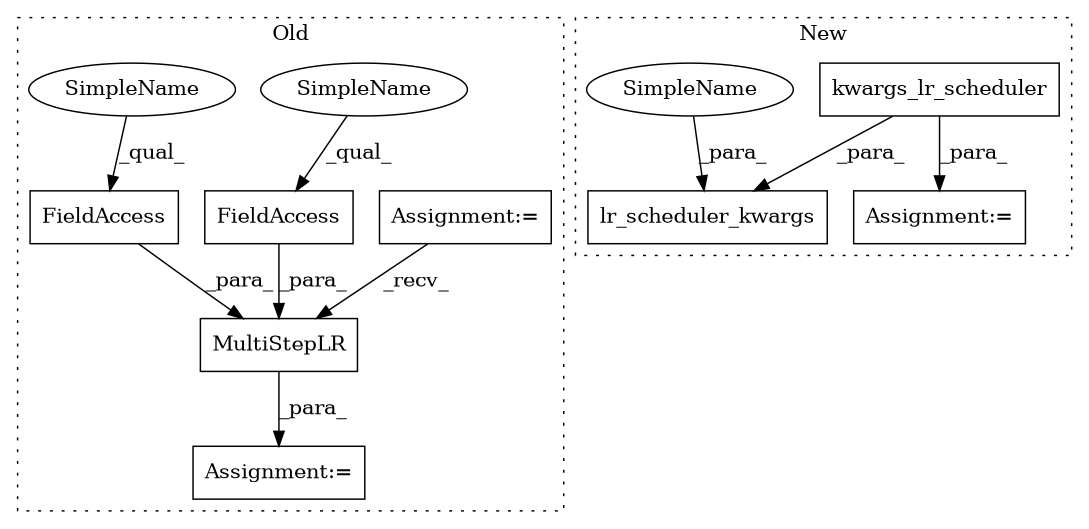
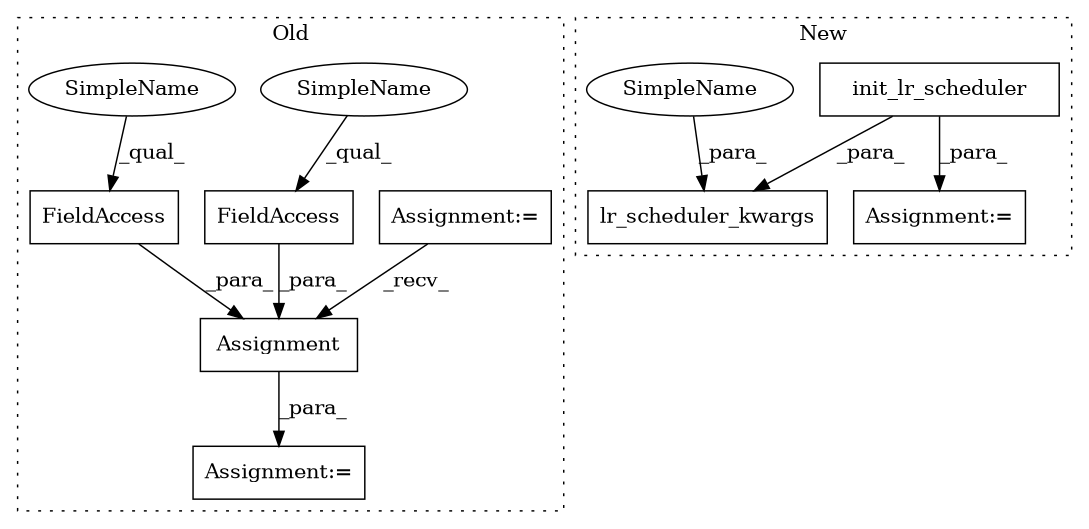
node "kwargs_lr_scheduler": label "kwargs_lr_scheduler" -> "init_lr_scheduler"
node "MultiStepLR": label "MultiStepLR" -> "Assignment"
